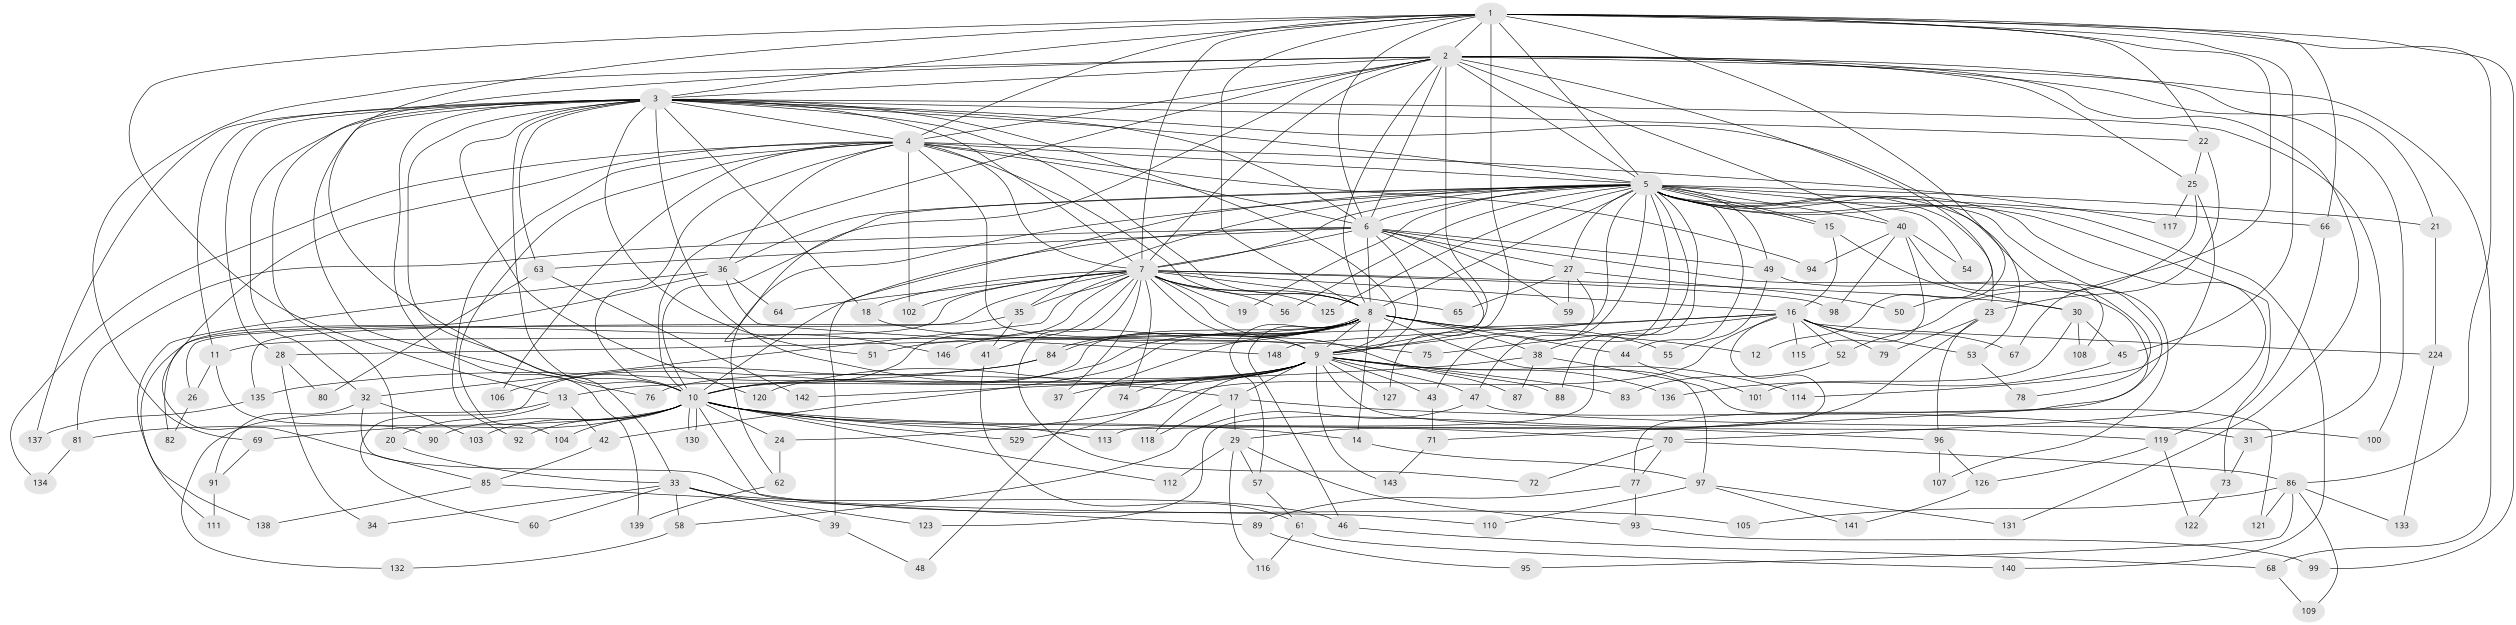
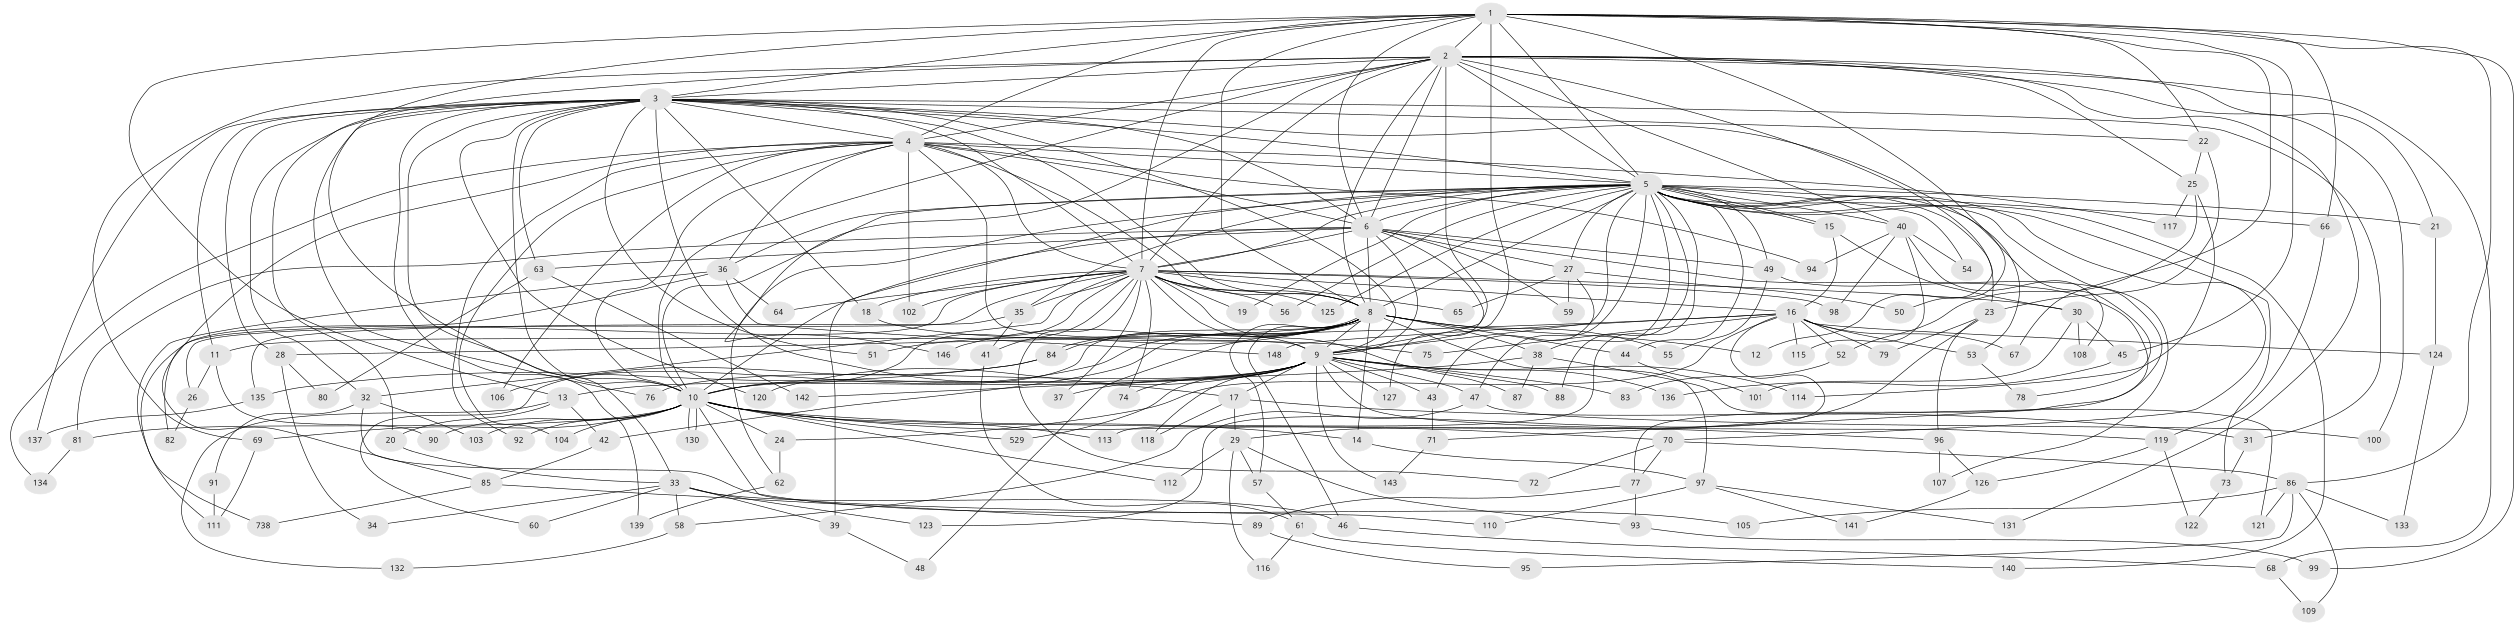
node "224": label "224" -> "124"
edge "69" -- "91": now "69" -- "111"
node "138": label "138" -> "738"
